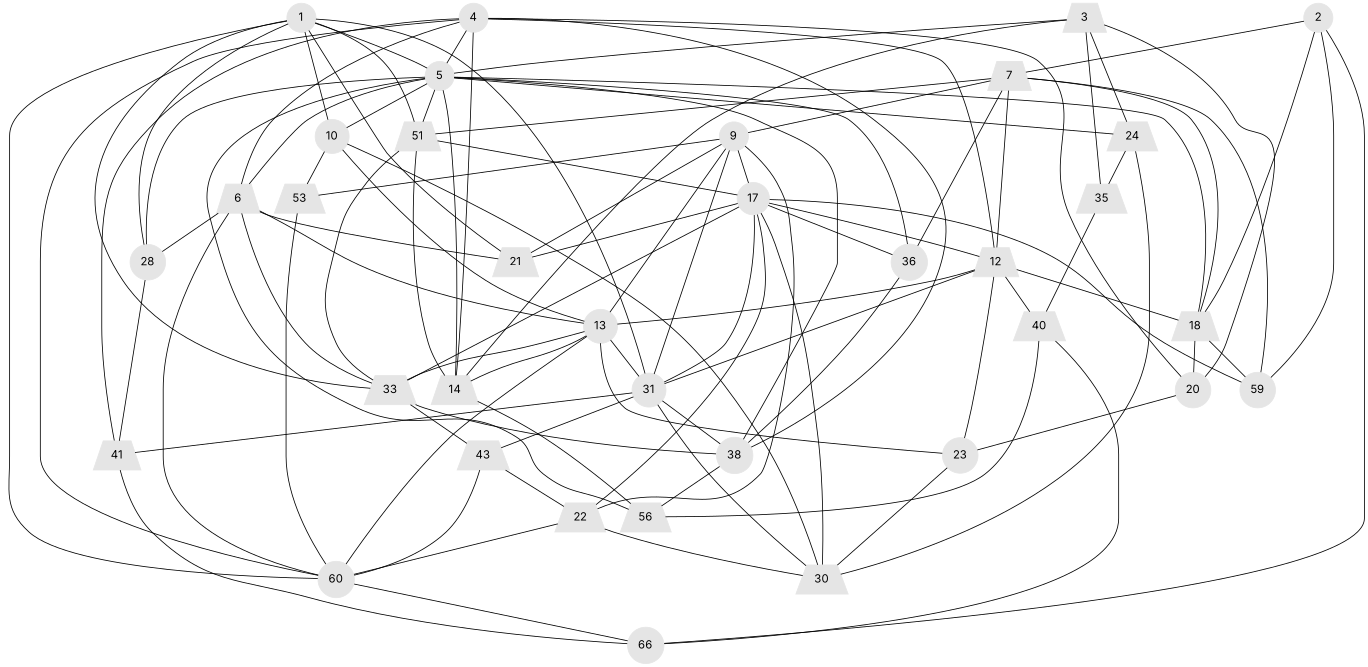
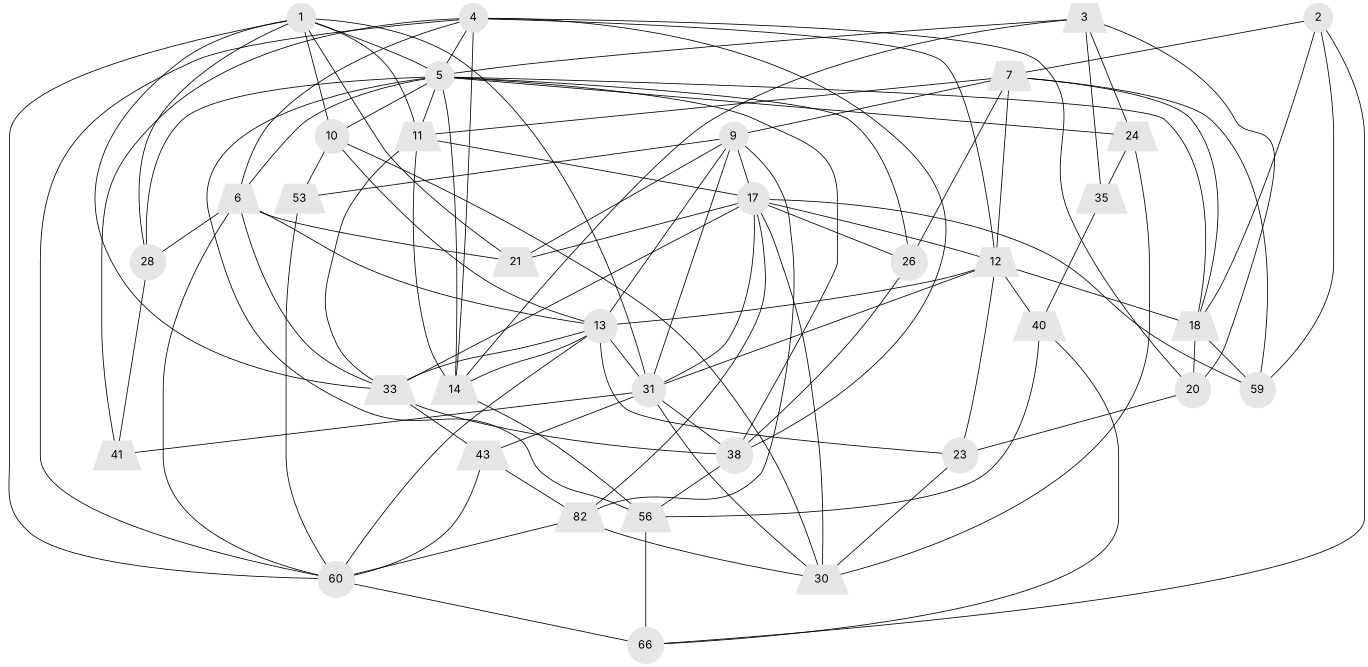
node "51": label "51" -> "11"
node "36": label "36" -> "26"
node "22": label "22" -> "82"
edge "41" -- "66": now "56" -- "66"
